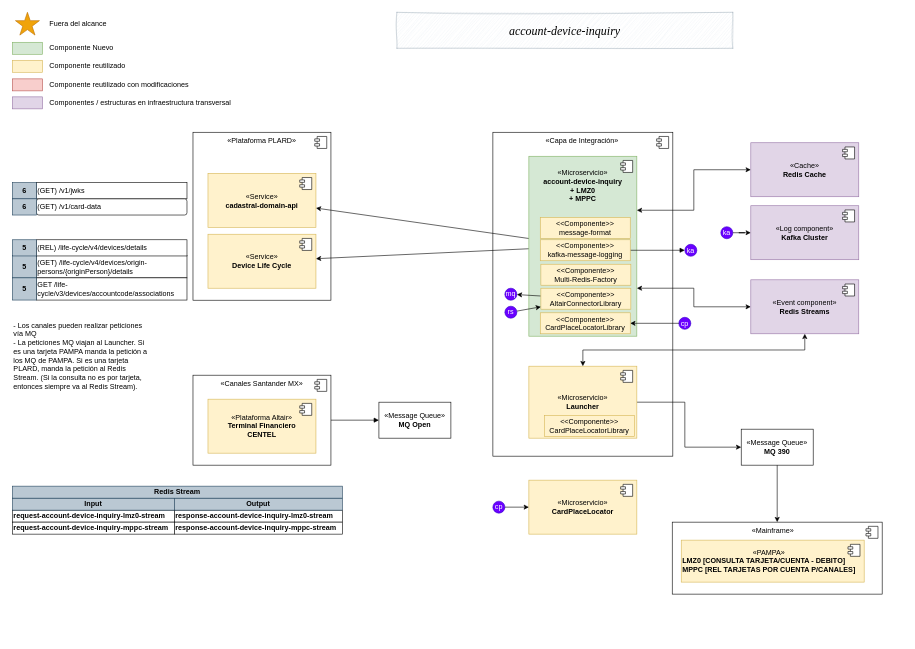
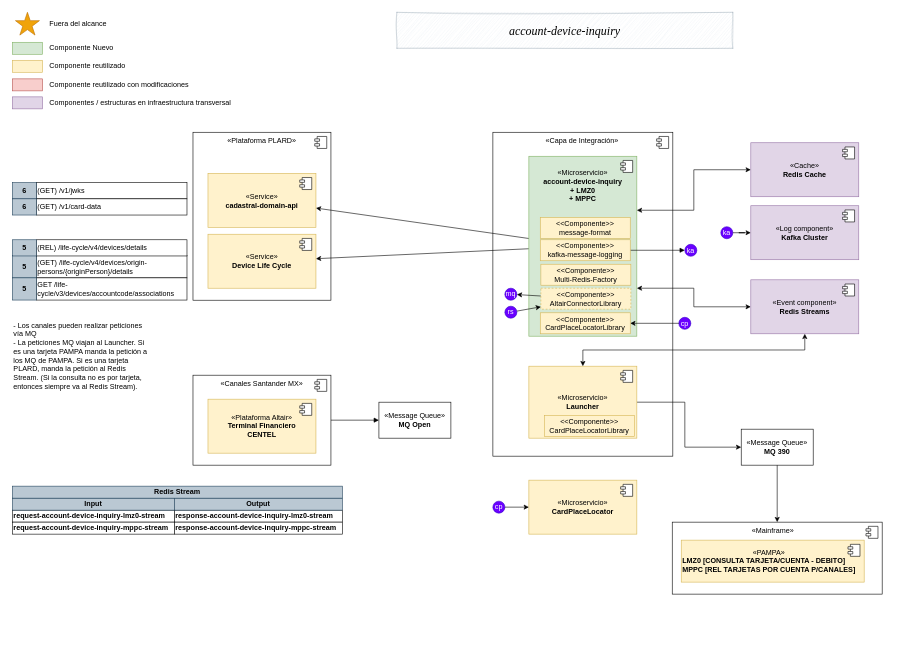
node "(GET) /v1/card-data": shape rounded rectangle -> rectangle
node "<<Componente>> AltairConnectorLibrary": style solid -> dashed
